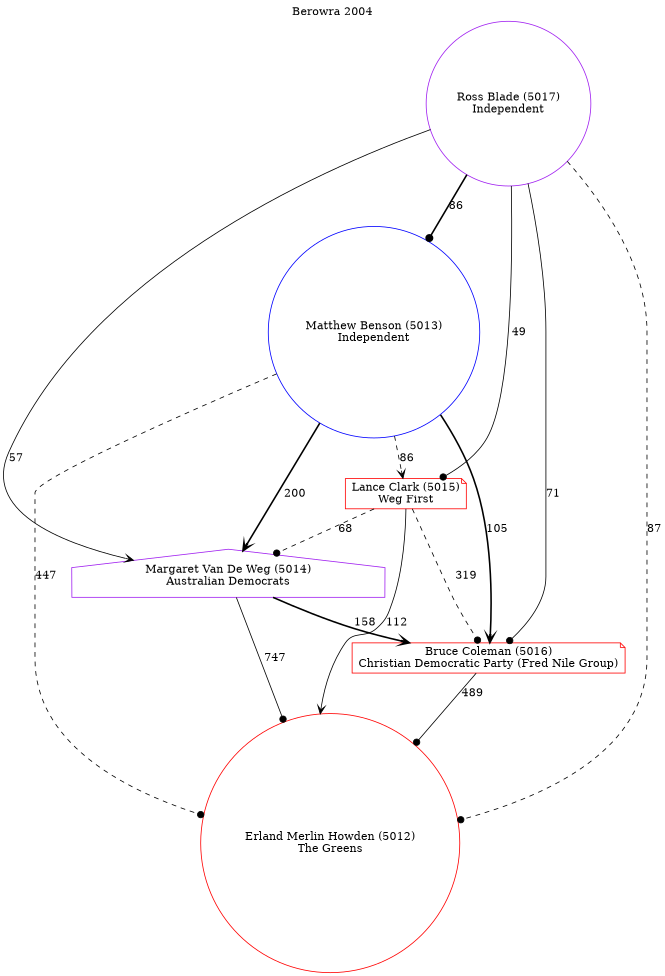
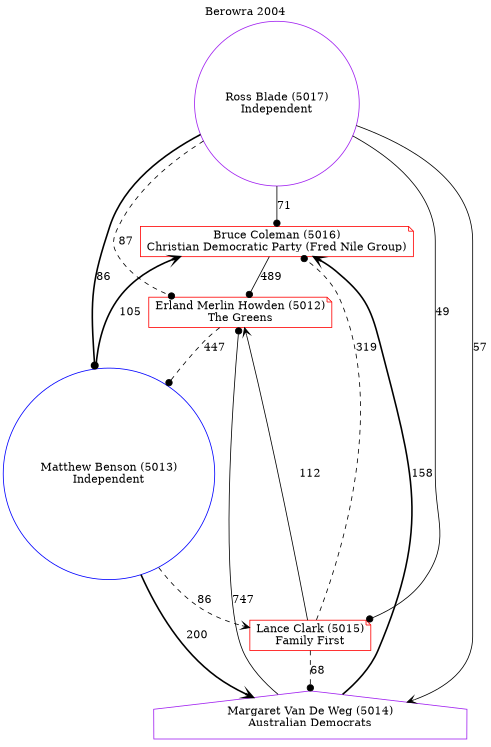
node "Lance Clark (5015) Weg First": label "Lance Clark (5015) Weg First" -> "Lance Clark (5015) Family First"
edge "Matthew Benson (5013) Independent" -> "Erland Merlin Howden (5012) The Greens": reversed
node "Erland Merlin Howden (5012) The Greens": shape circle -> note
